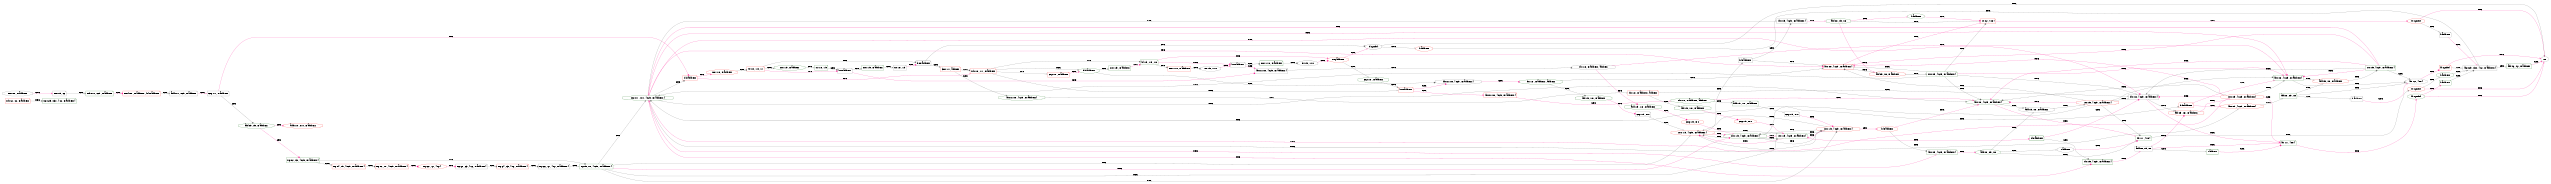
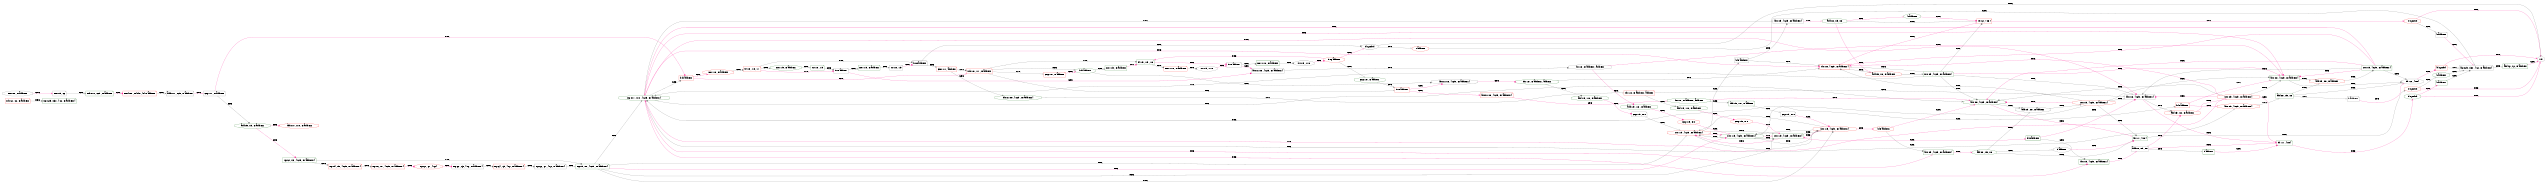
edge "lsl w9 , w9 , w8" -> "b.eq address": reversed
node "movk x8 , # address , lsl # address": label "movk x8 , # address , lsl # address" -> "movk x8 , # ldur , lsl # address"
